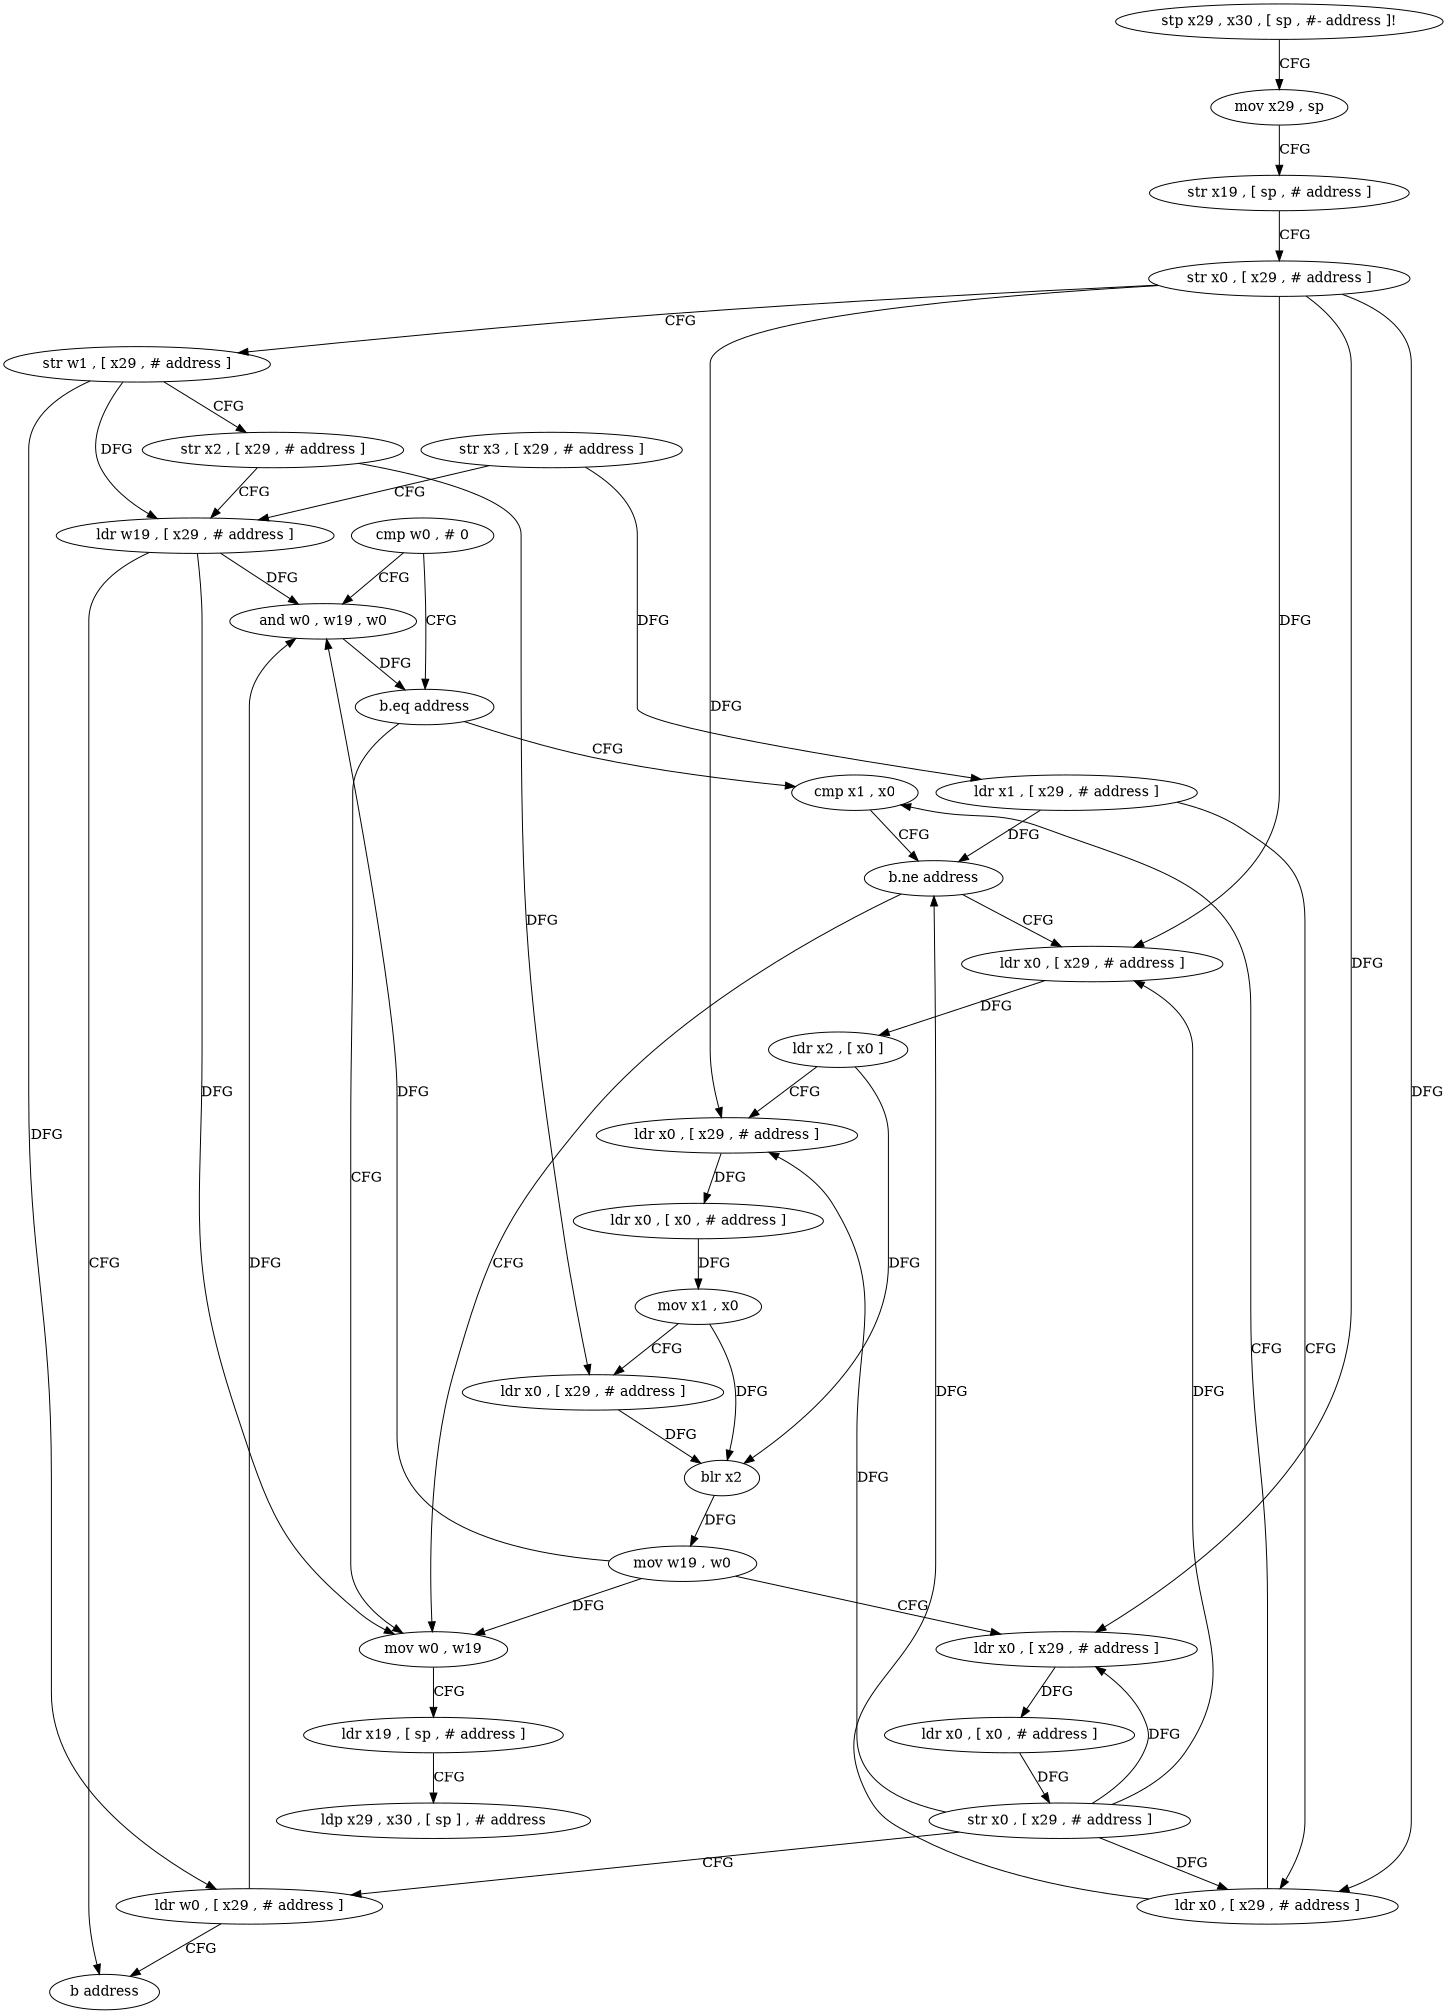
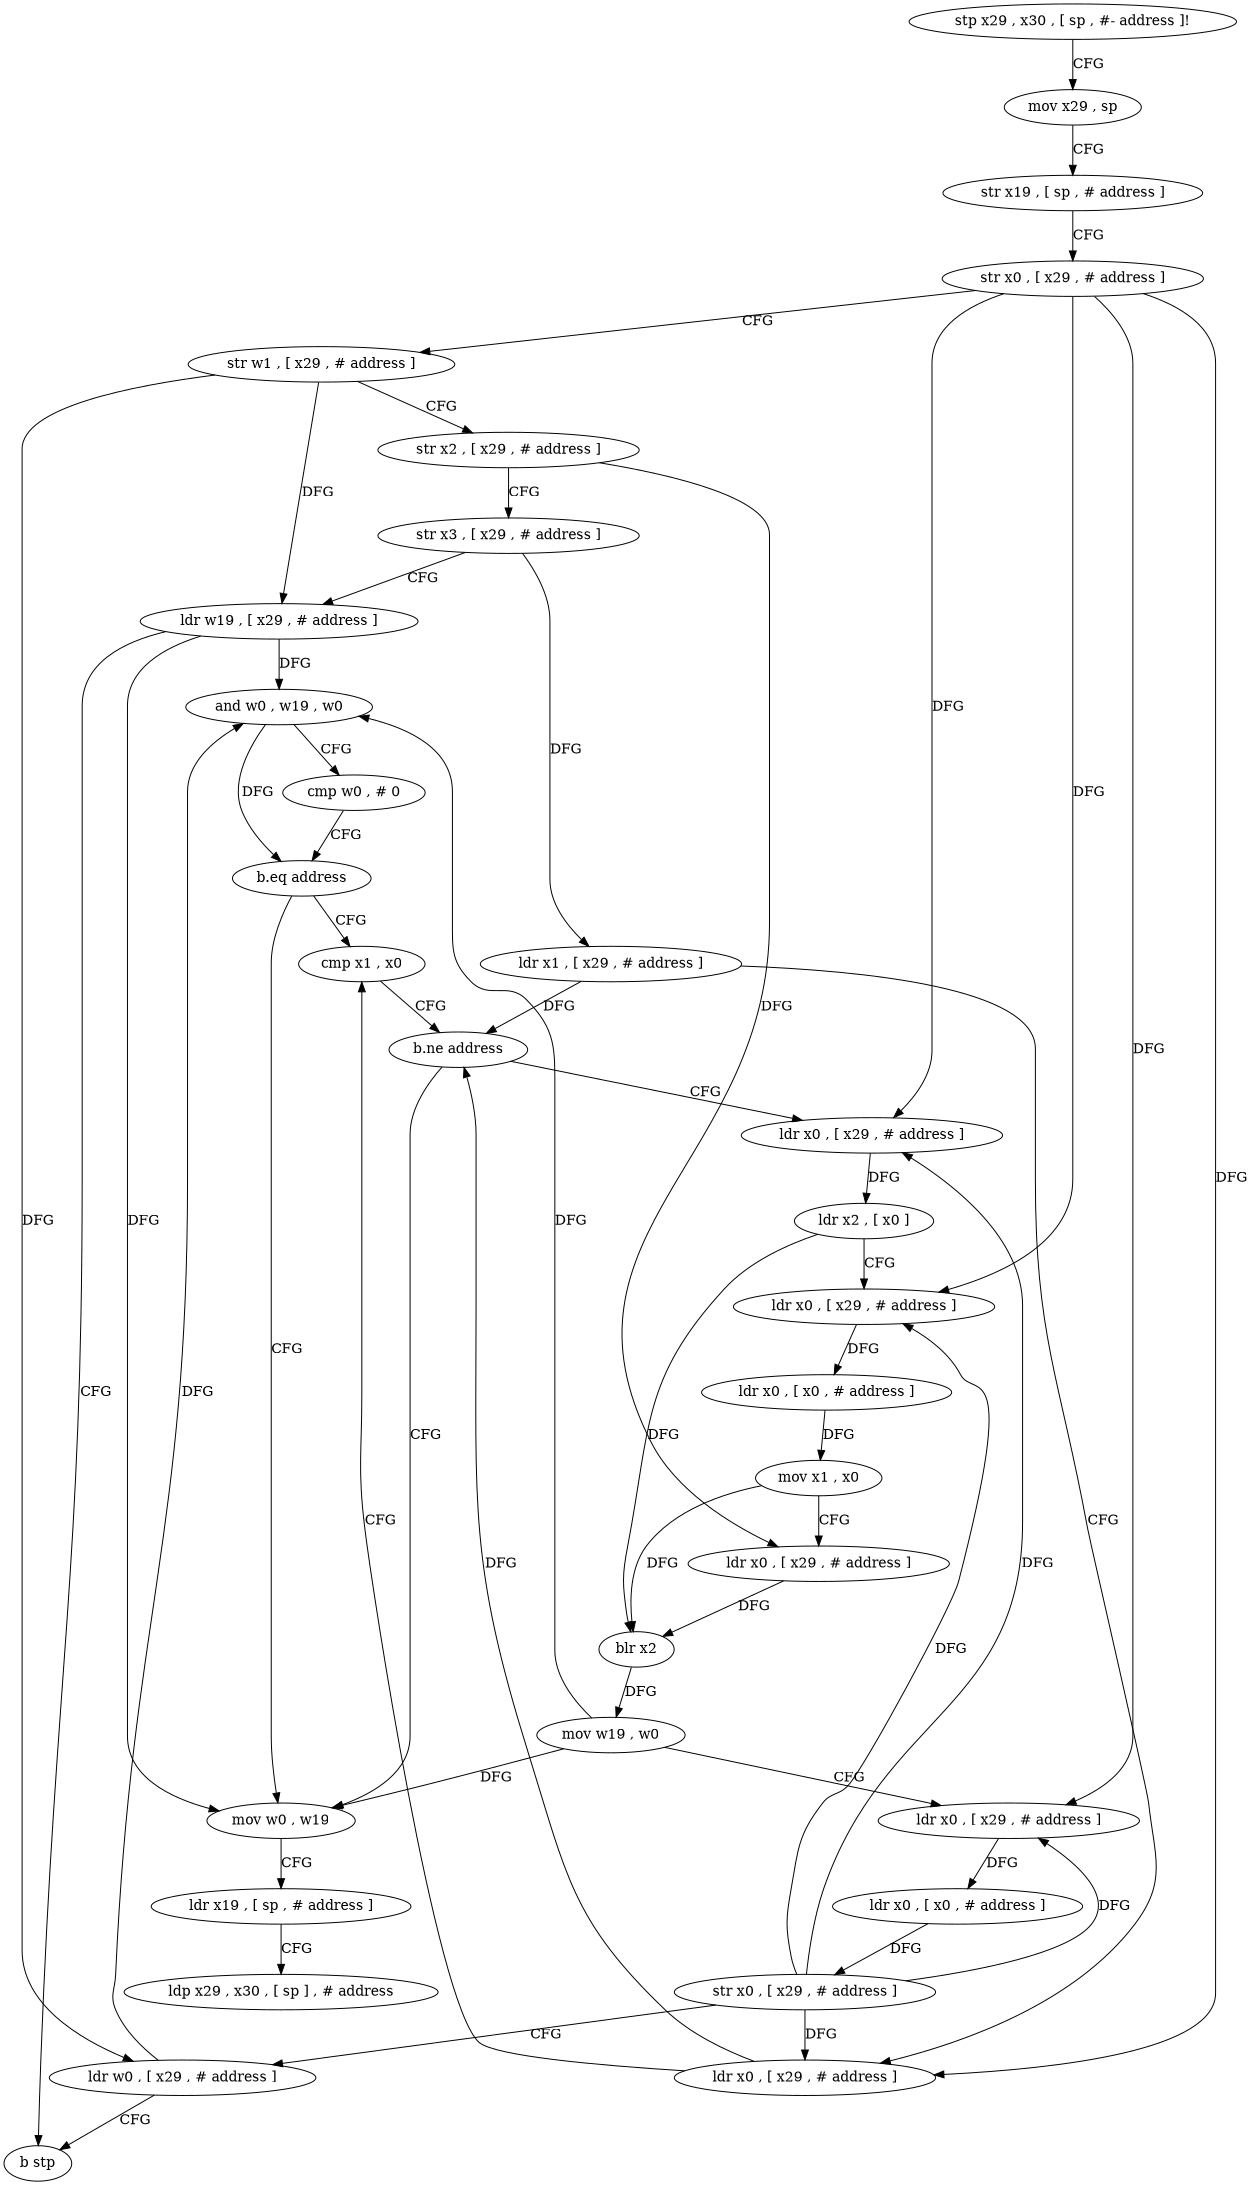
edge "str x2 , [ x29 , # address ]" -> "ldr w19 , [ x29 , # address ]": now "str x2 , [ x29 , # address ]" -> "str x3 , [ x29 , # address ]"
edge "cmp w0 , # 0" -> "and w0 , w19 , w0": reversed
node "b address": label "b address" -> "b stp"
